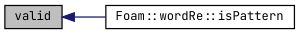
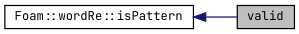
edge "Foam::wordRe::isPattern" -> "valid": reversed
